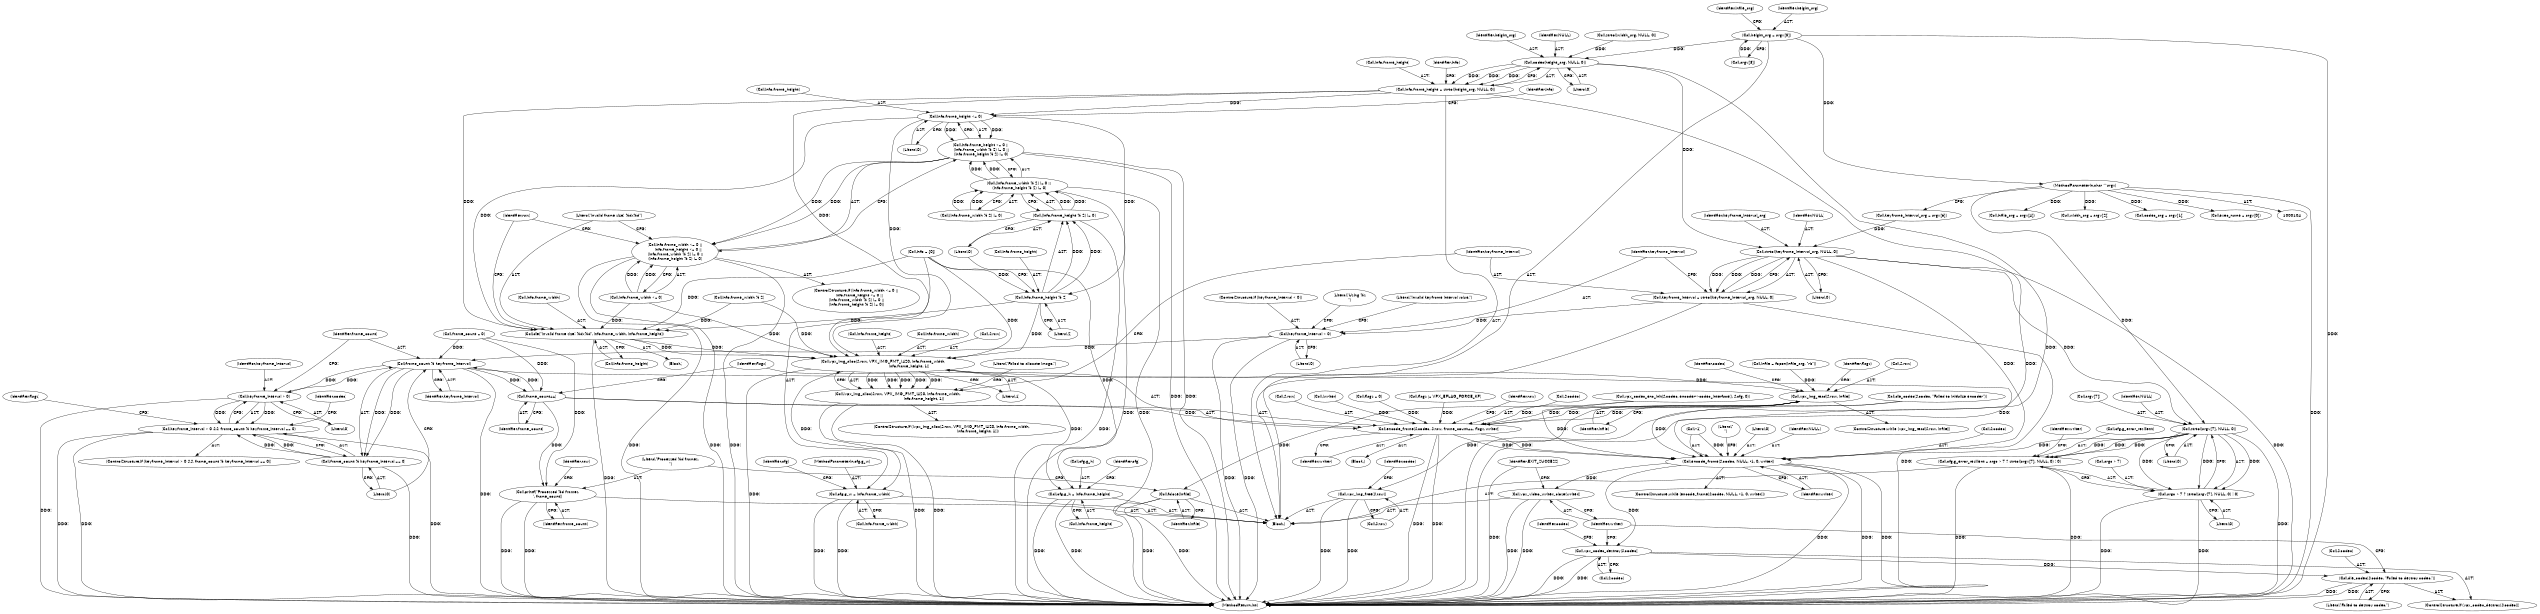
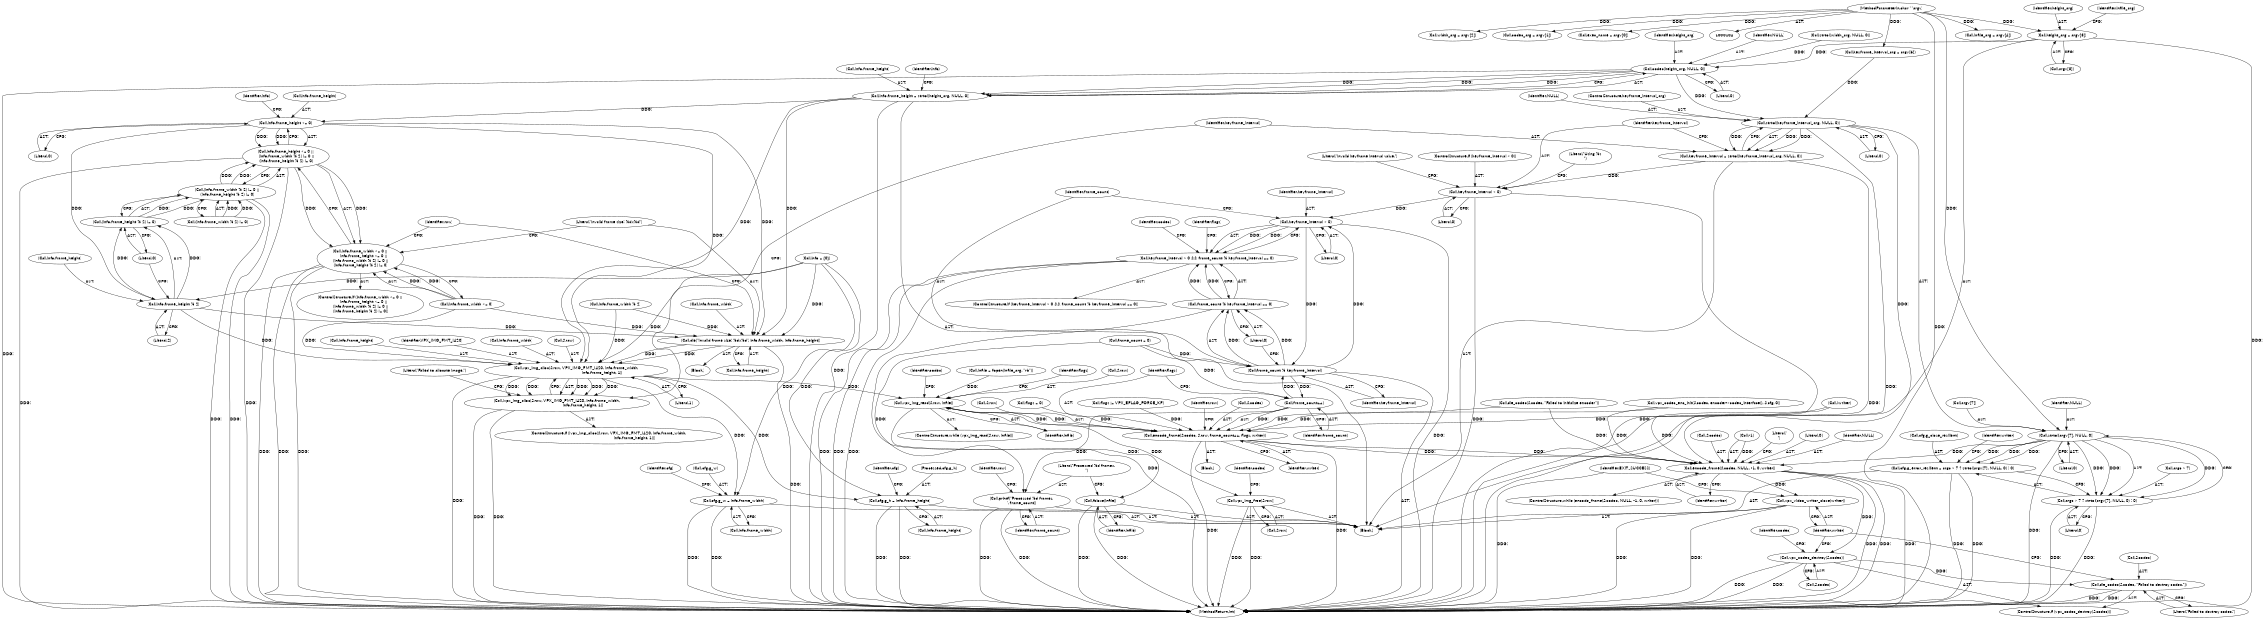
edge "(Call,argv[3])" -> "(Call,height_arg = argv[3])": label "DDG: " -> "AST: "
edge "(Call,height_arg = argv[3])" -> "(MethodParameterIn,char **argv)": reversed
edge "(MethodParameterIn,char **argv)" -> "(Call,keyframe_interval_arg = argv[6])": label "CFG: " -> "DDG: "
node "(Identifier,keyframe_interval_arg)": label "(Identifier,keyframe_interval_arg)" -> "(ControlStructure,keyframe_interval_arg)"
node "(Identifier,VPX_IMG_FMT_I420)": added
edge "(Call,strtol(keyframe_interval_arg, NULL, 0))" -> "(Call,strtol(argv[7], NULL, 0))": label "DDG: " -> "AST: "
edge "(Call,keyframe_interval < 0)" -> "(Call,frame_count % keyframe_interval)": now "(Call,keyframe_interval < 0)" -> "(Call,keyframe_interval > 0)"
edge "(Call,frame_count % keyframe_interval)" -> "(Call,encode_frame(&codec, NULL, -1, 0, writer))": now "(Call,!writer)" -> "(Call,encode_frame(&codec, NULL, -1, 0, writer))"
edge "(Call,info = {0})" -> "(Call,cfg.g_w = info.frame_width)": label "AST: " -> "DDG: "
node "(Call,cfg.g_error_resilient)": label "(Call,cfg.g_error_resilient)" -> "(Call,cfg.g_close_resilient)"
node "(MethodParameterIn,cfg.g_w)": label "(MethodParameterIn,cfg.g_w)" -> "(Call,cfg.g_w)"
node "(Call,cfg.g_h)": label "(Call,cfg.g_h)" -> "(Processed,cfg.g_h)"
edge "(Call,(info.frame_height % 2) != 0)" -> "(MethodReturn,int)": removed, label "DDG:"
edge "(Call,frame_count % keyframe_interval)" -> "(MethodReturn,int)": label "DDG: " -> "AST: "
